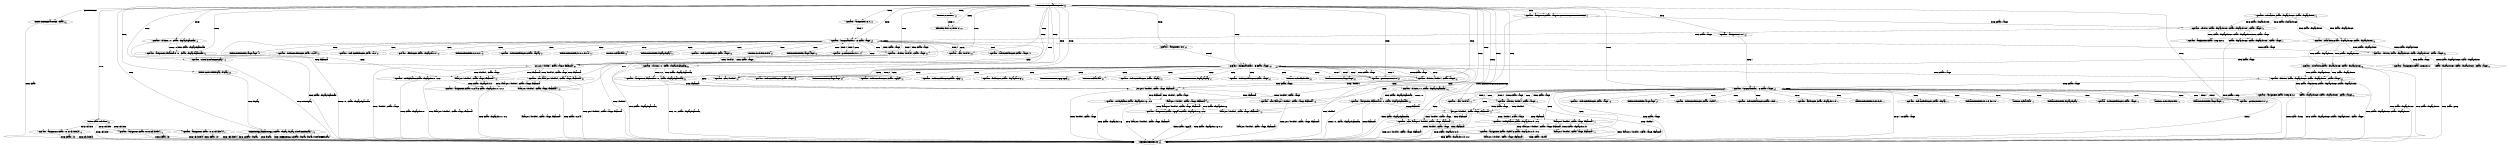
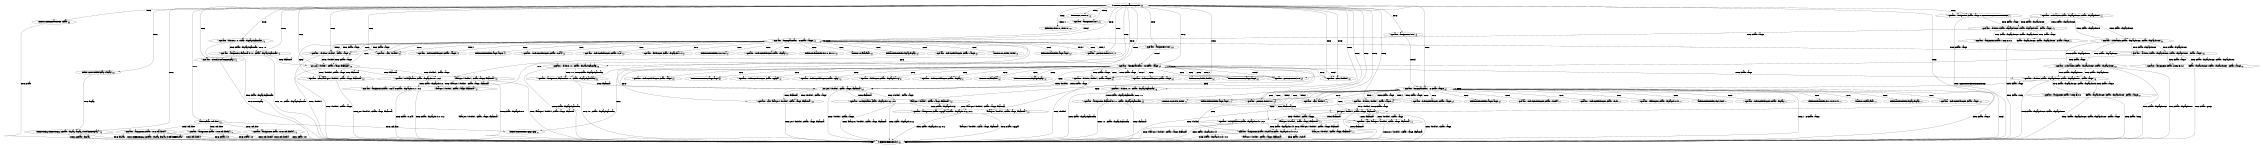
edge "(METHOD,TIFFCIELabToRGBInit)" -> "(PARAM,TIFFCIELabToRGB *cielab)": label "CIELABTORGB: " -> "DDG: "
edge "(PARAM,float *refWhite)" -> "(METHOD_RETURN,int)": now "(PARAM,float *refWhite)" -> "(FIELD_IDENTIFIER,Yg2g,Yg2g)"
